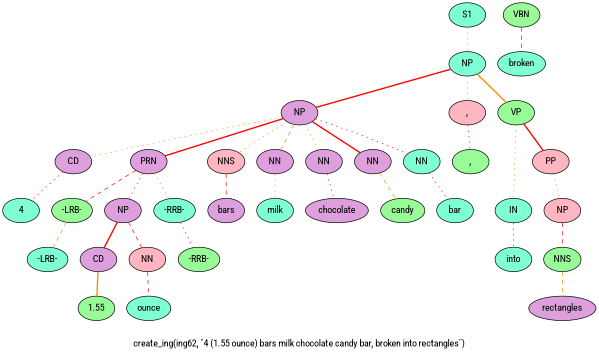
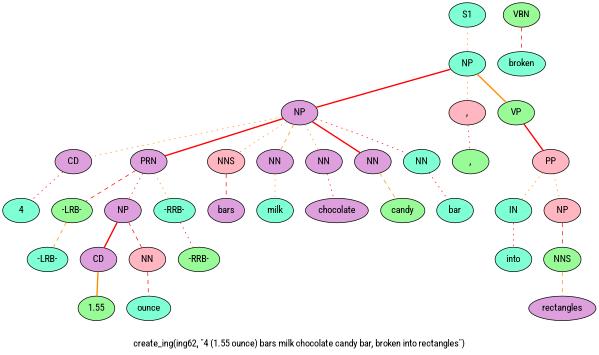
edge "VP" -- "IN": now "PP" -- "IN"
